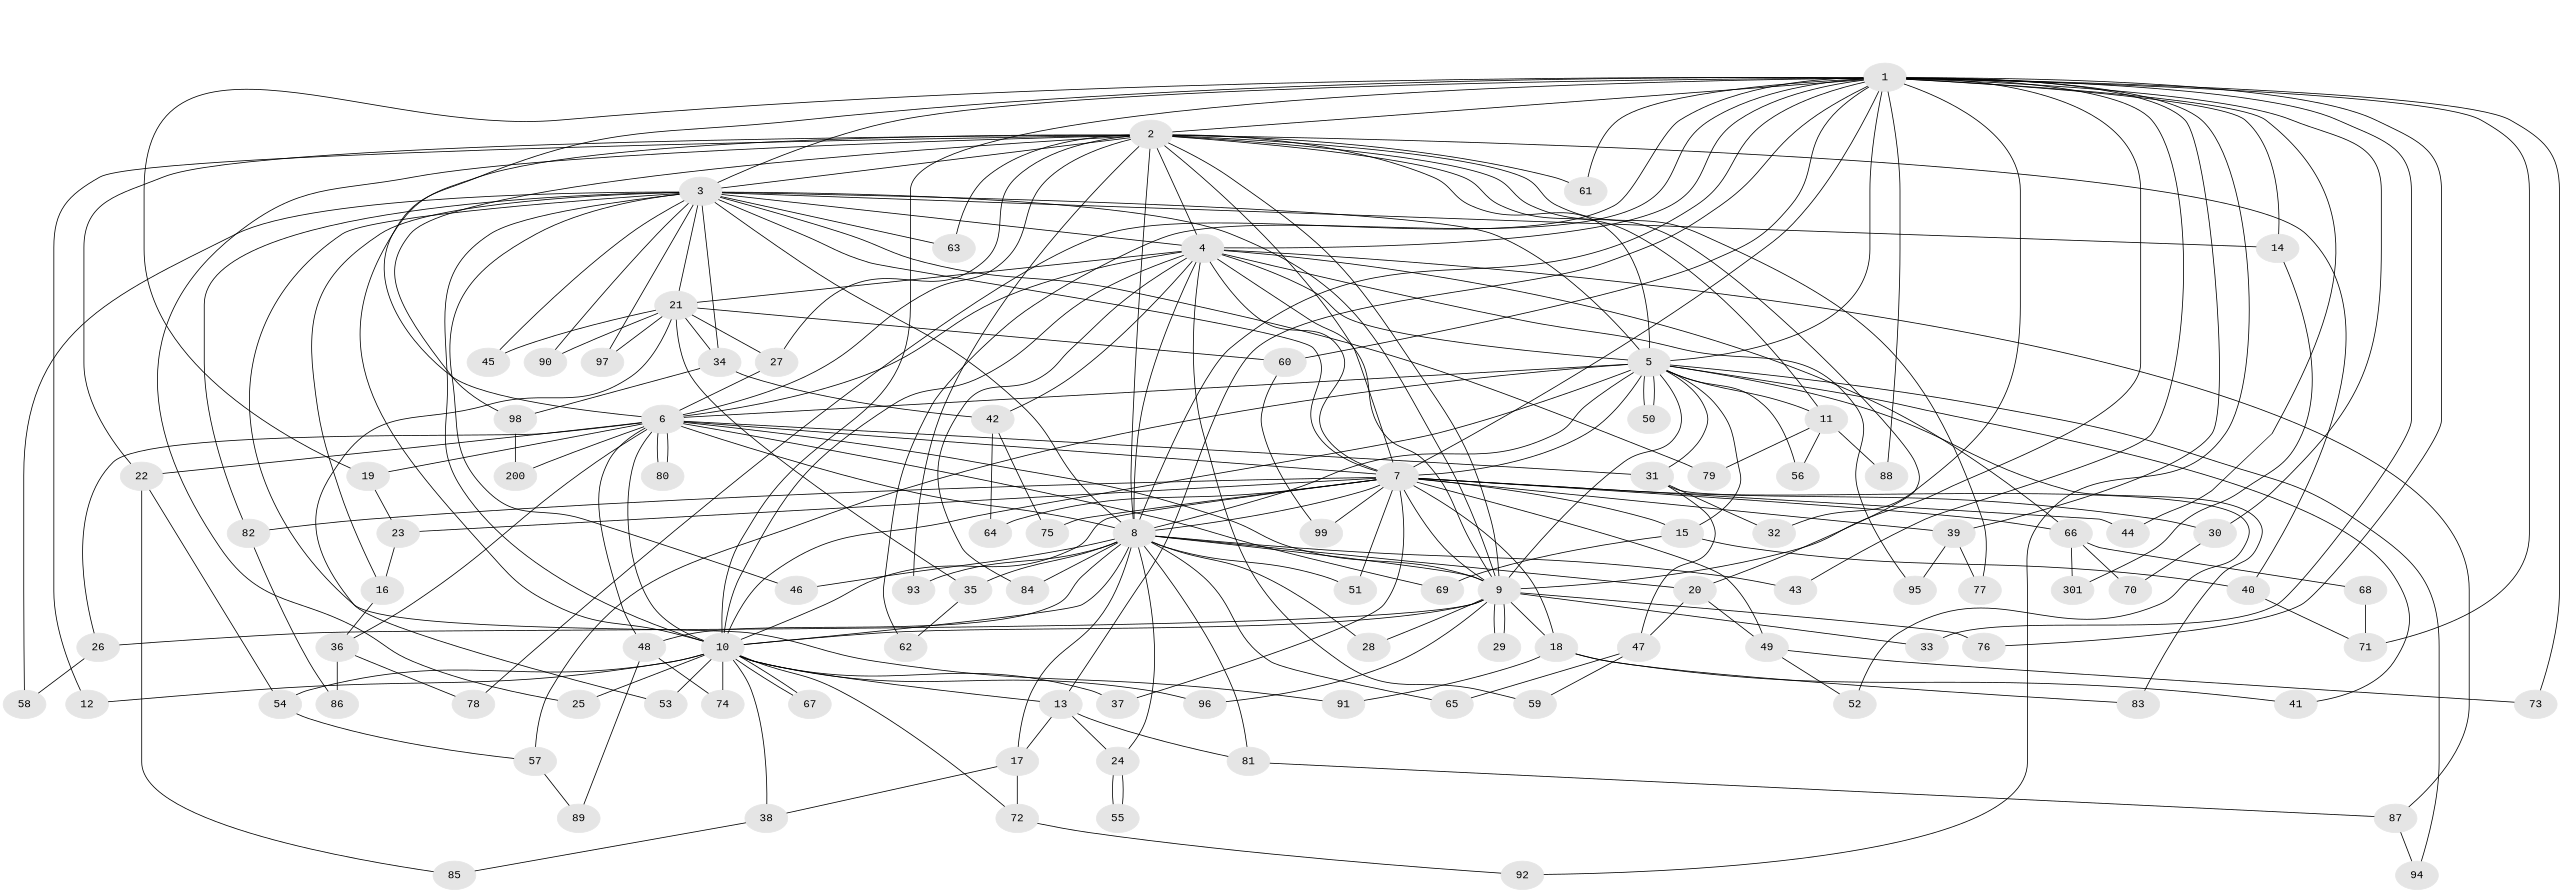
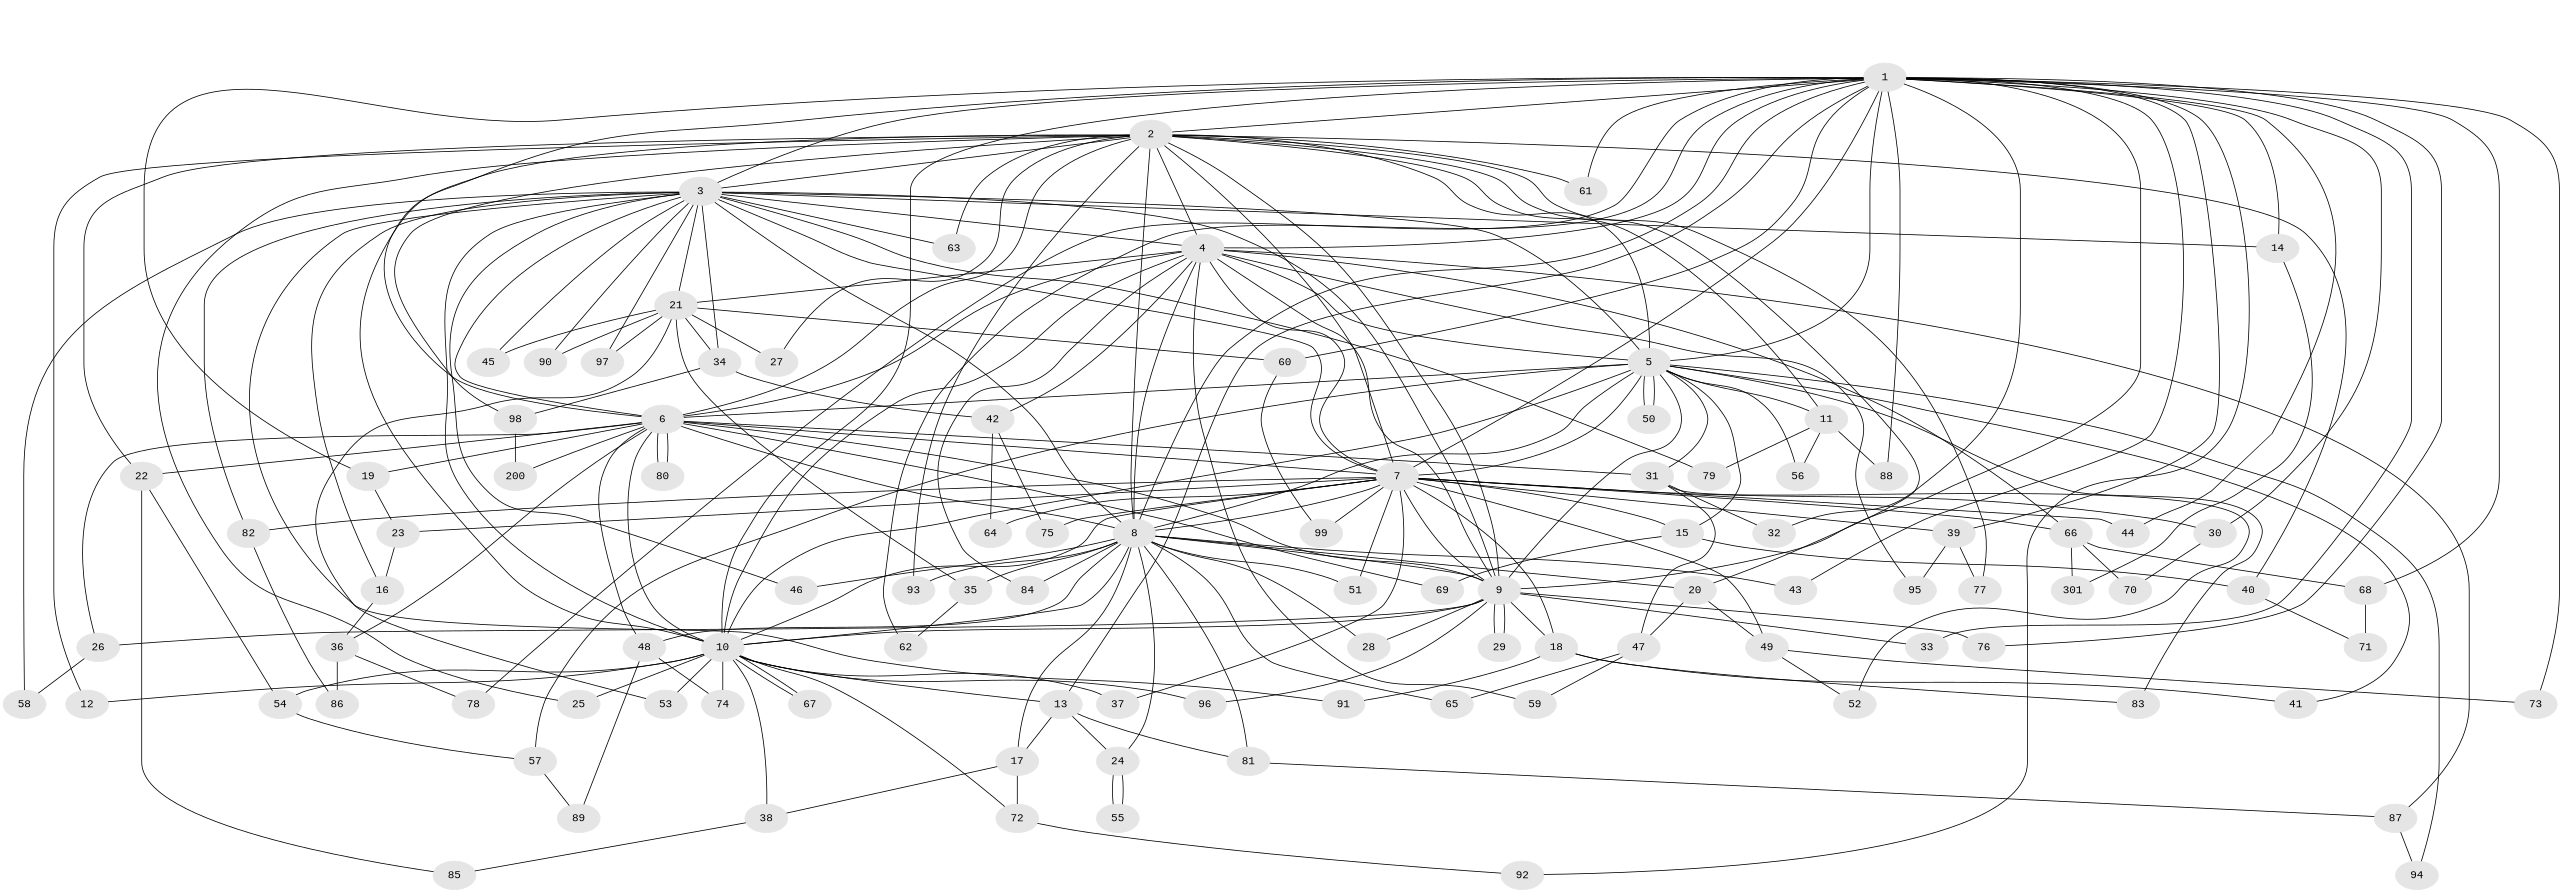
edge "1" -- "71": now "1" -- "68"
edge "27" -- "6": now "3" -- "6"
